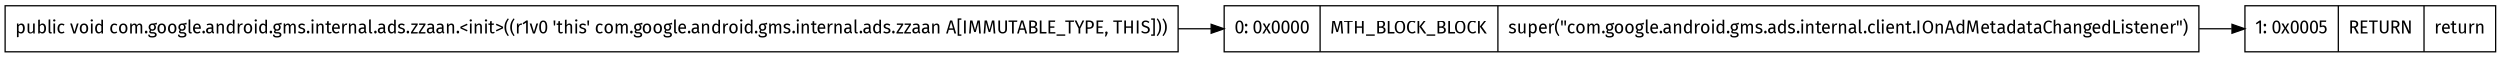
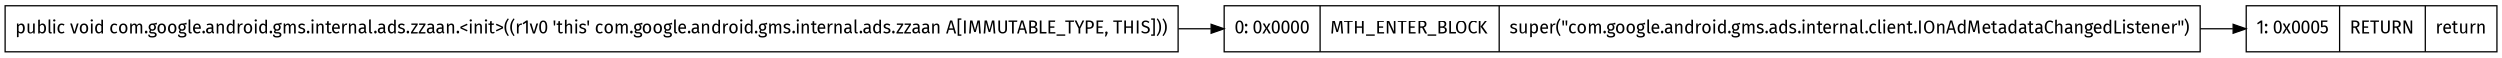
node "0: 0x0000": text "MTH_BLOCK_BLOCK" -> "MTH_ENTER_BLOCK"
